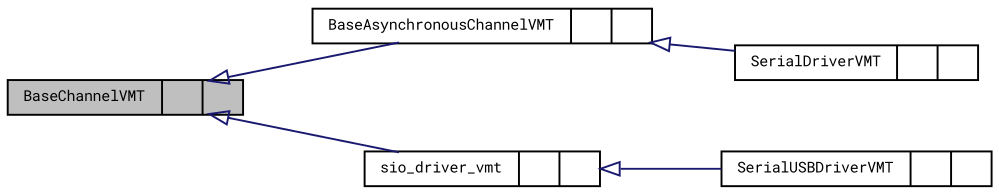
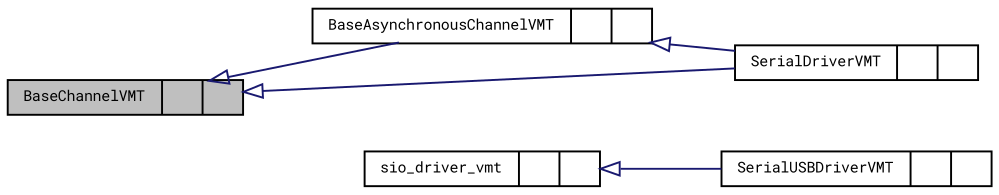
edge "sio_driver_vmt" -> "BaseChannelVMT": now "SerialDriverVMT" -> "BaseChannelVMT"
